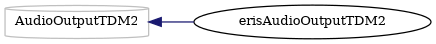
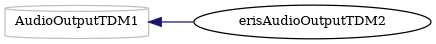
node "AudioOutputTDM2": label "AudioOutputTDM2" -> "AudioOutputTDM1"
